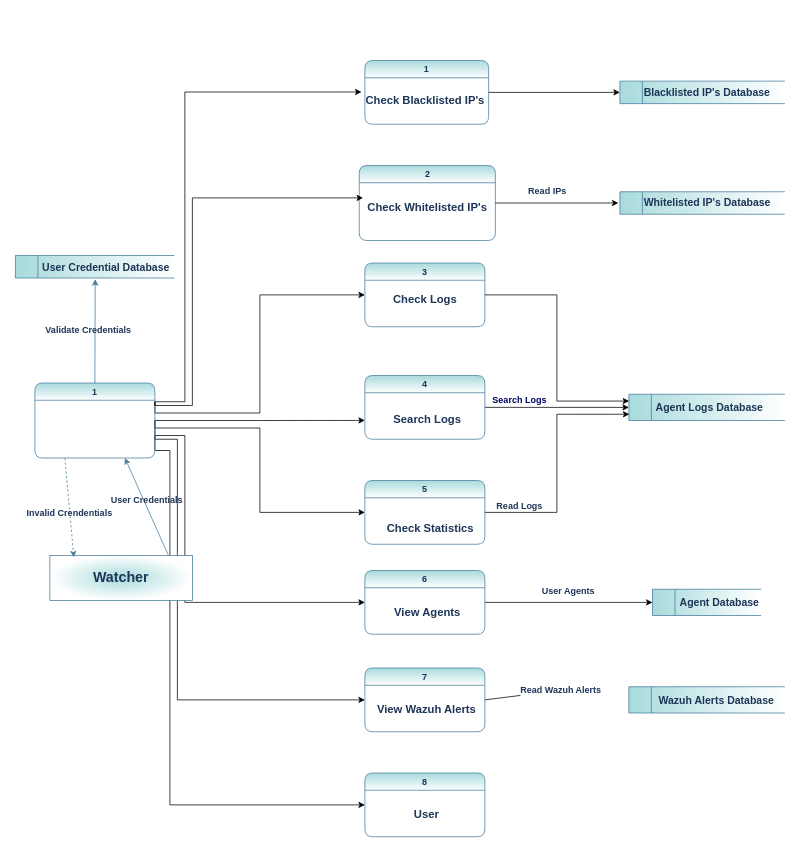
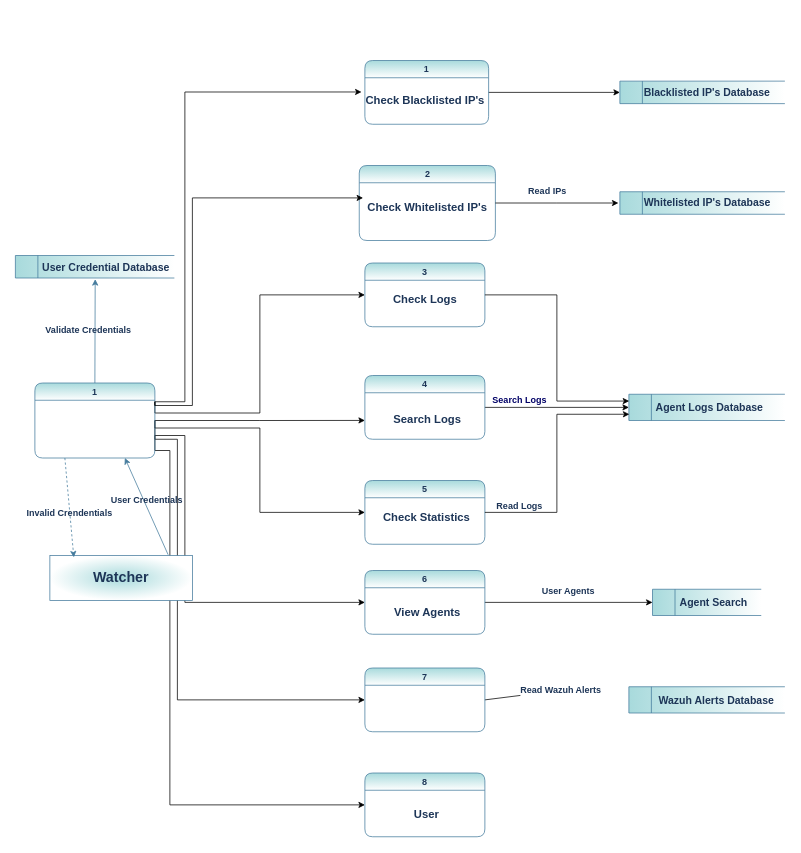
node "Check Statistics": moved (430, 527) -> (426, 516)
node "Agent Database": label "Agent Database" -> "Agent Search"
node "View Wazuh Alerts": removed
